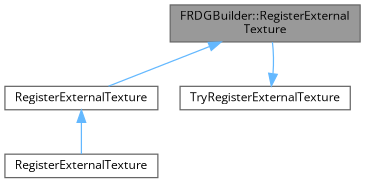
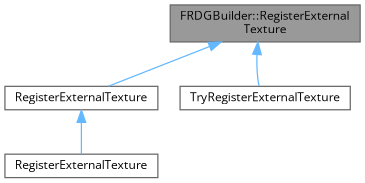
edge "FRDGBuilder::RegisterExternal Texture" -> "TryRegisterExternalTexture": reversed
